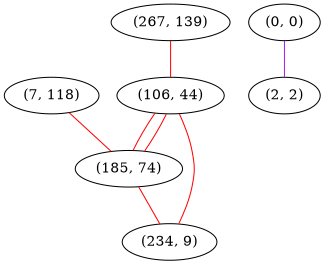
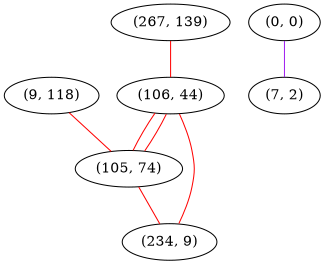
node "(7, 118)": label "(7, 118)" -> "(9, 118)"
node "(2, 2)": label "(2, 2)" -> "(7, 2)"
node "(185, 74)": label "(185, 74)" -> "(105, 74)"
